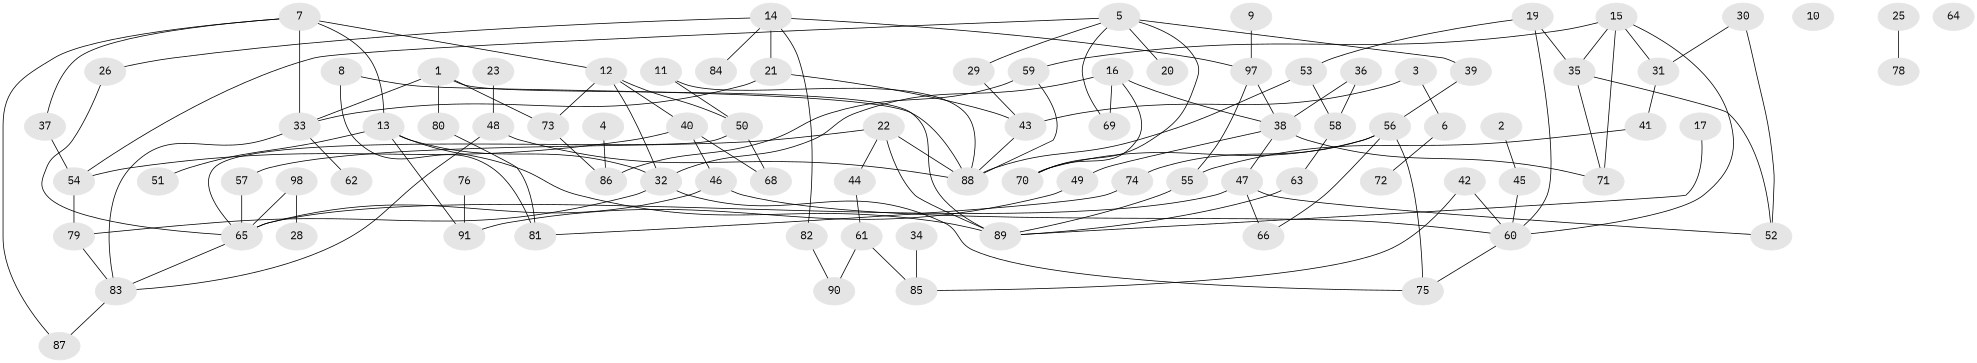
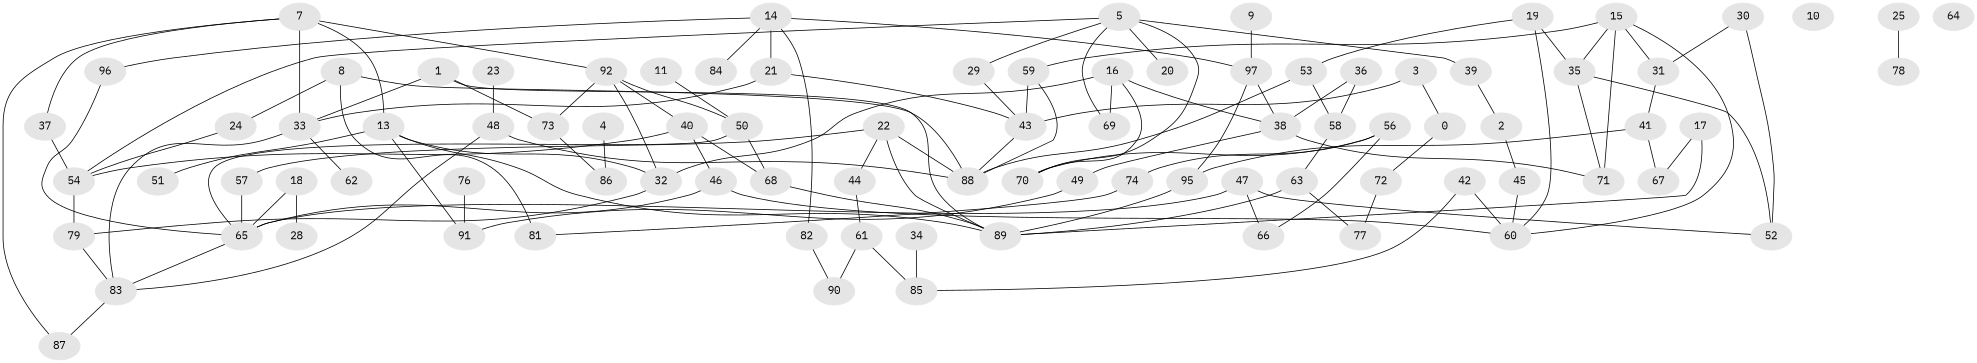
node "26": label "26" -> "96"
node "12": label "12" -> "92"
edge "11" -- "88": removed
edge "39" -- "56": now "39" -- "2"
edge "59" -- "86": now "59" -- "43"
node "24": added
node "80": removed
node "6": label "6" -> "0"
edge "38" -- "47": removed
node "98": label "98" -> "18"
node "55": label "55" -> "95"
node "67": added
edge "68" -- "89": added
node "77": added
node "75": removed
